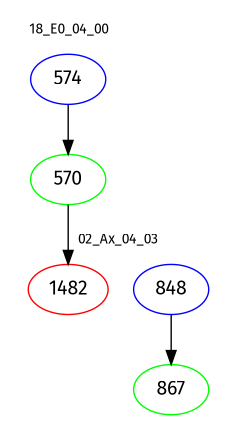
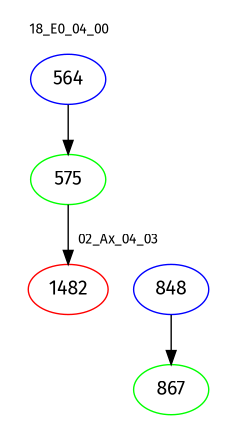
node "574": label "574" -> "564"
node "570": label "570" -> "575"
